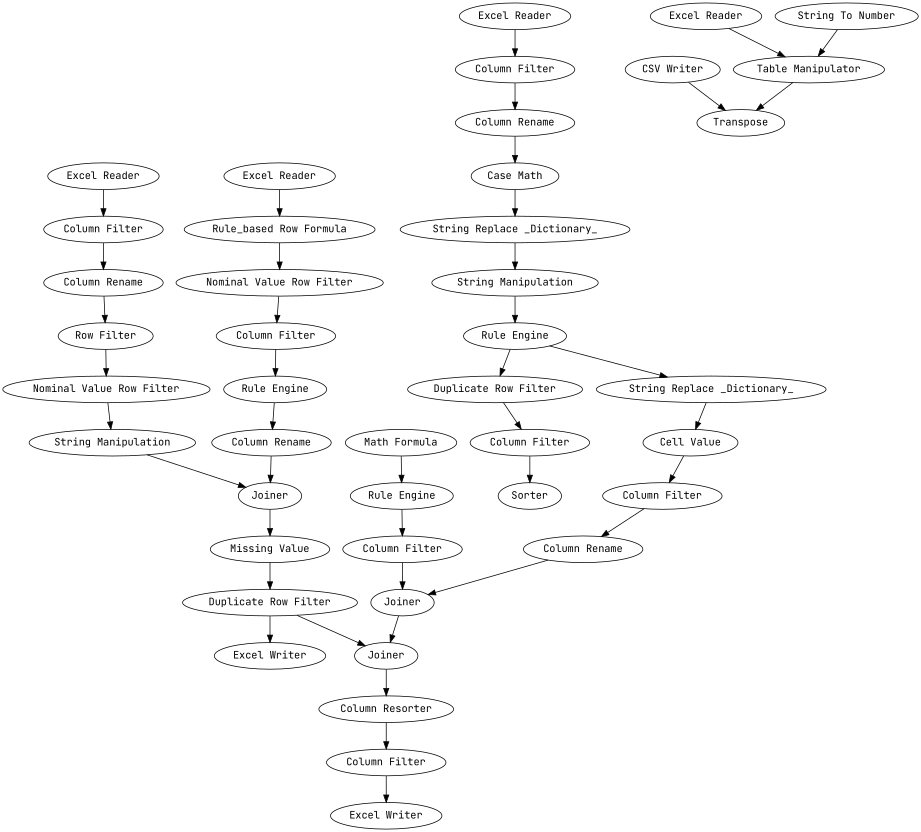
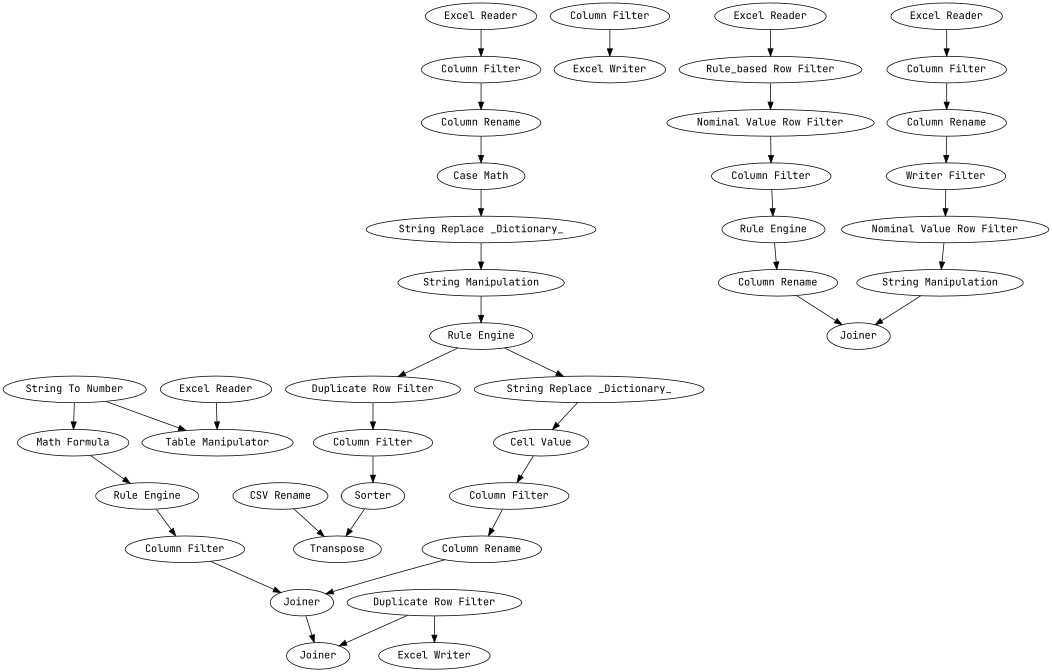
node "CSV Writer": label "CSV Writer" -> "CSV Rename"
edge "Table Manipulator" -> "Transpose": now "Sorter" -> "Transpose"
node "Rule_based Row Formula": label "Rule_based Row Formula" -> "Rule_based Row Filter"
node "Row Filter": label "Row Filter" -> "Writer Filter"
edge "String To Number" -> "Math Formula": added
node "Missing Value": removed
node "Column Resorter": removed
